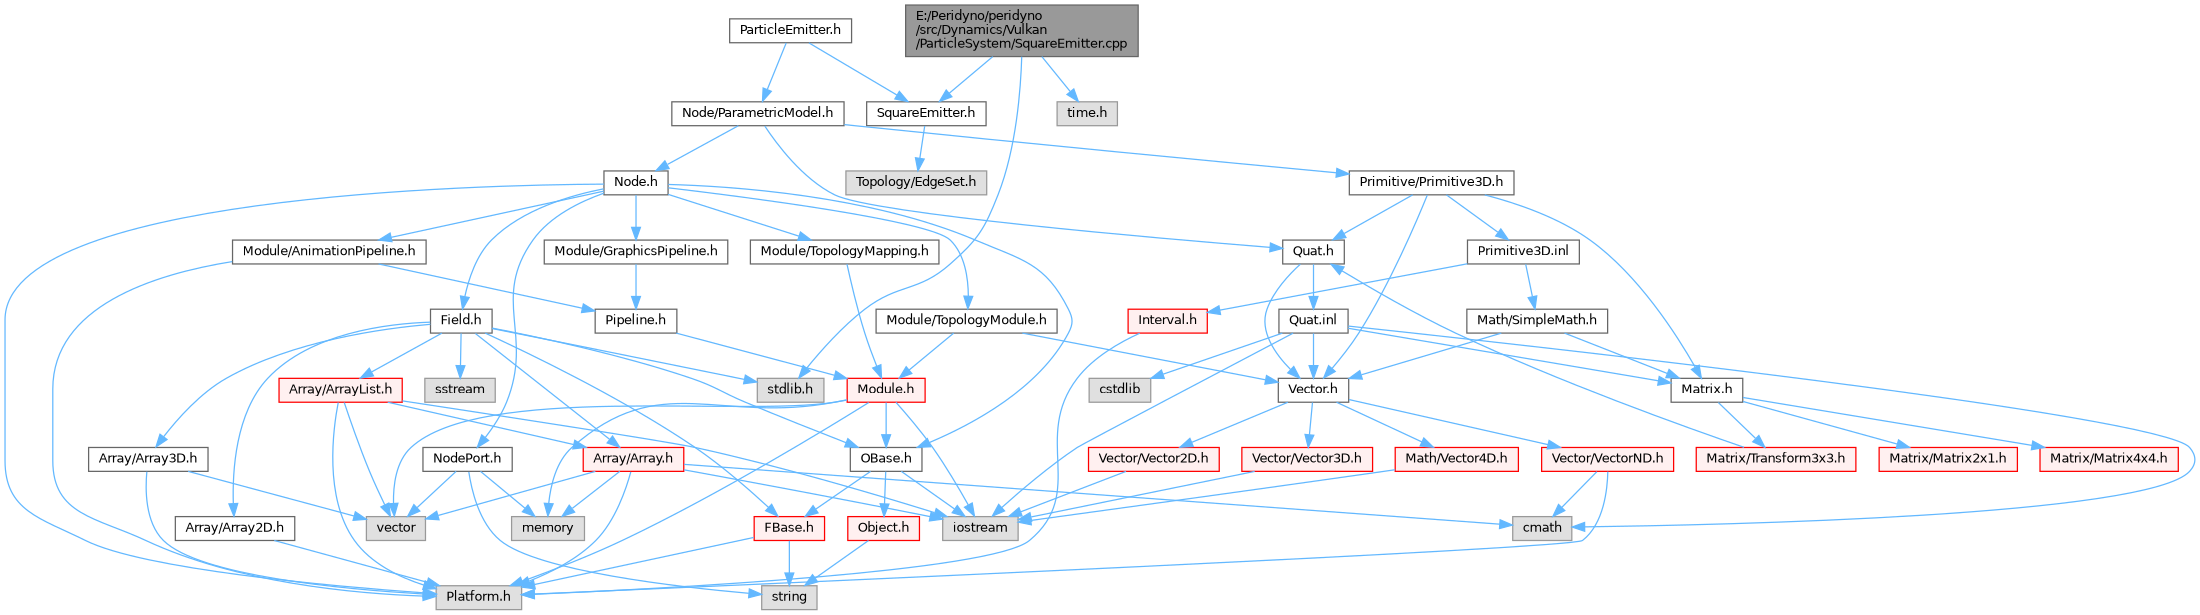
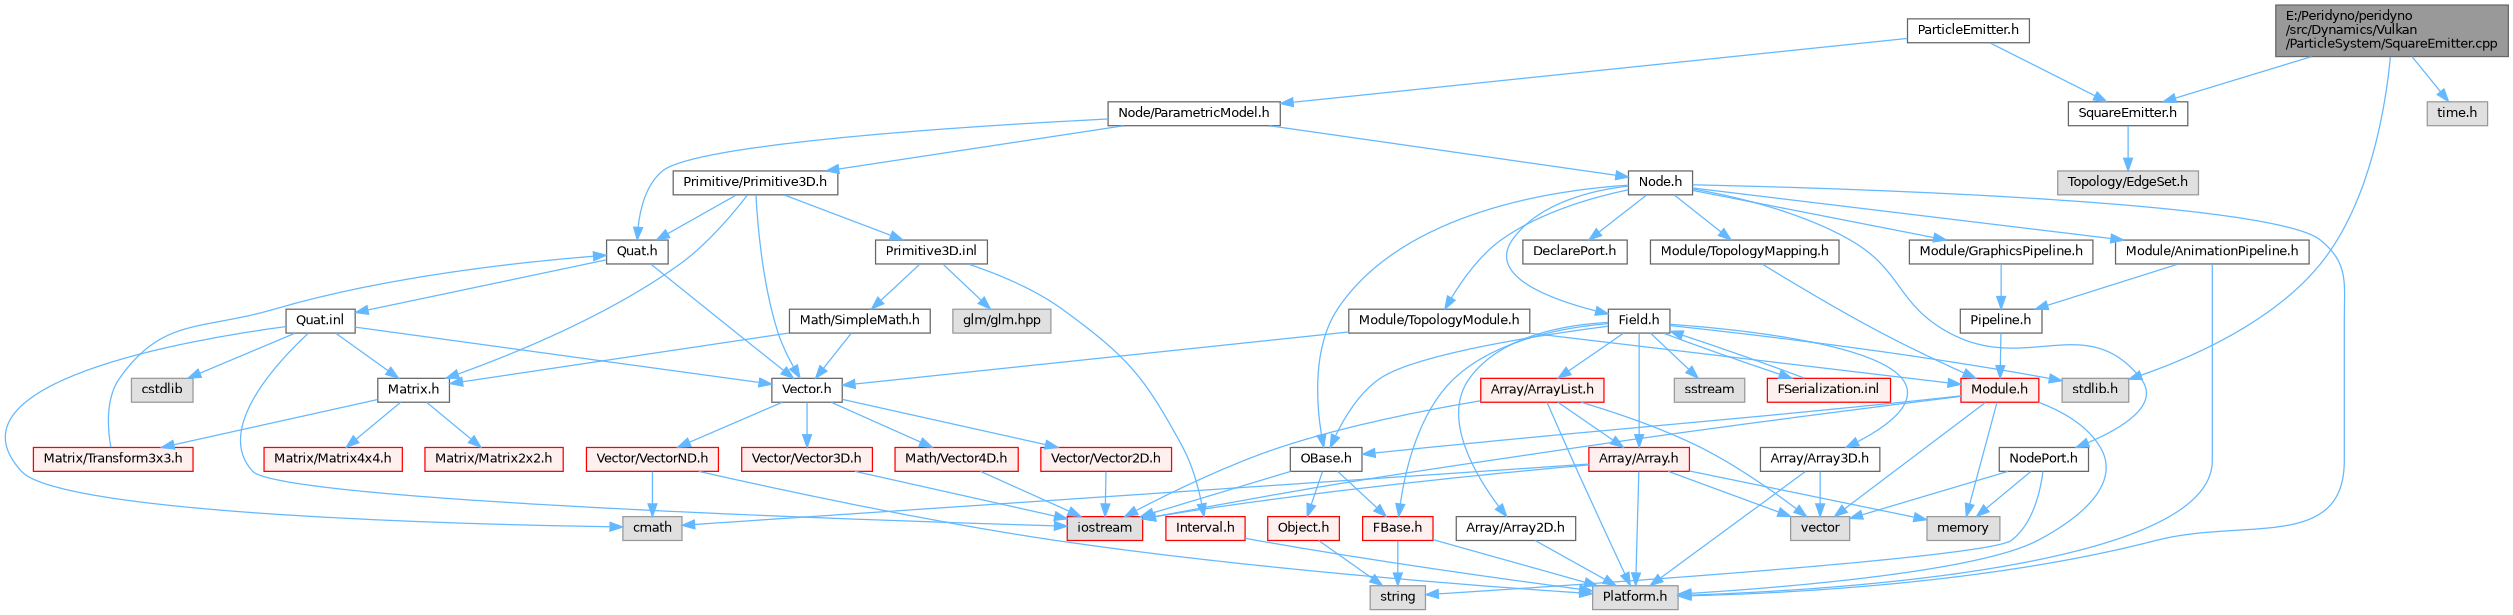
node "DeclarePort.h": added
node "glm/glm.hpp": added
node "FSerialization.inl": added
node "Matrix/Matrix2x1.h": label "Matrix/Matrix2x1.h" -> "Matrix/Matrix2x2.h"
node "iostream": color grey60 -> red
